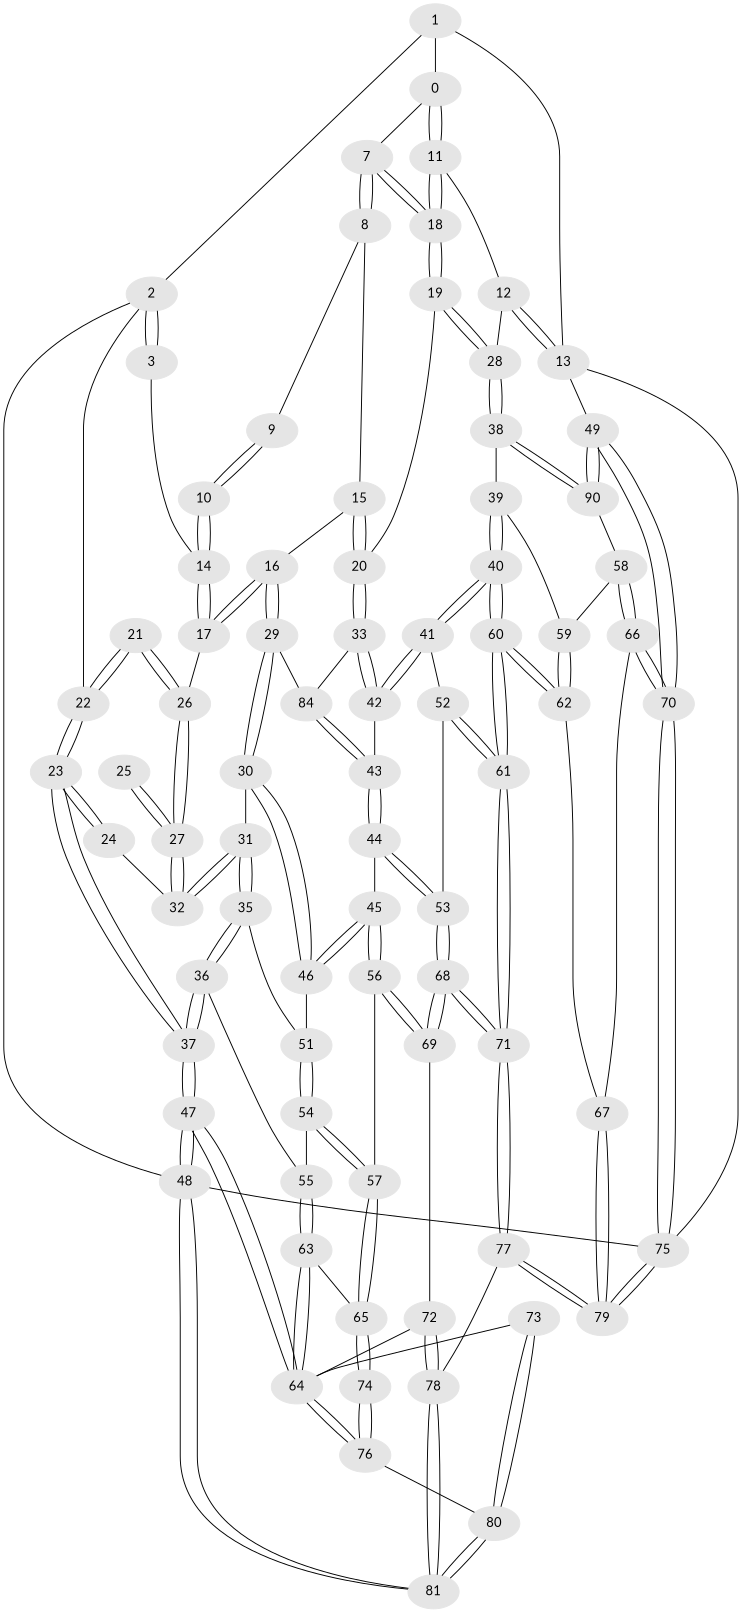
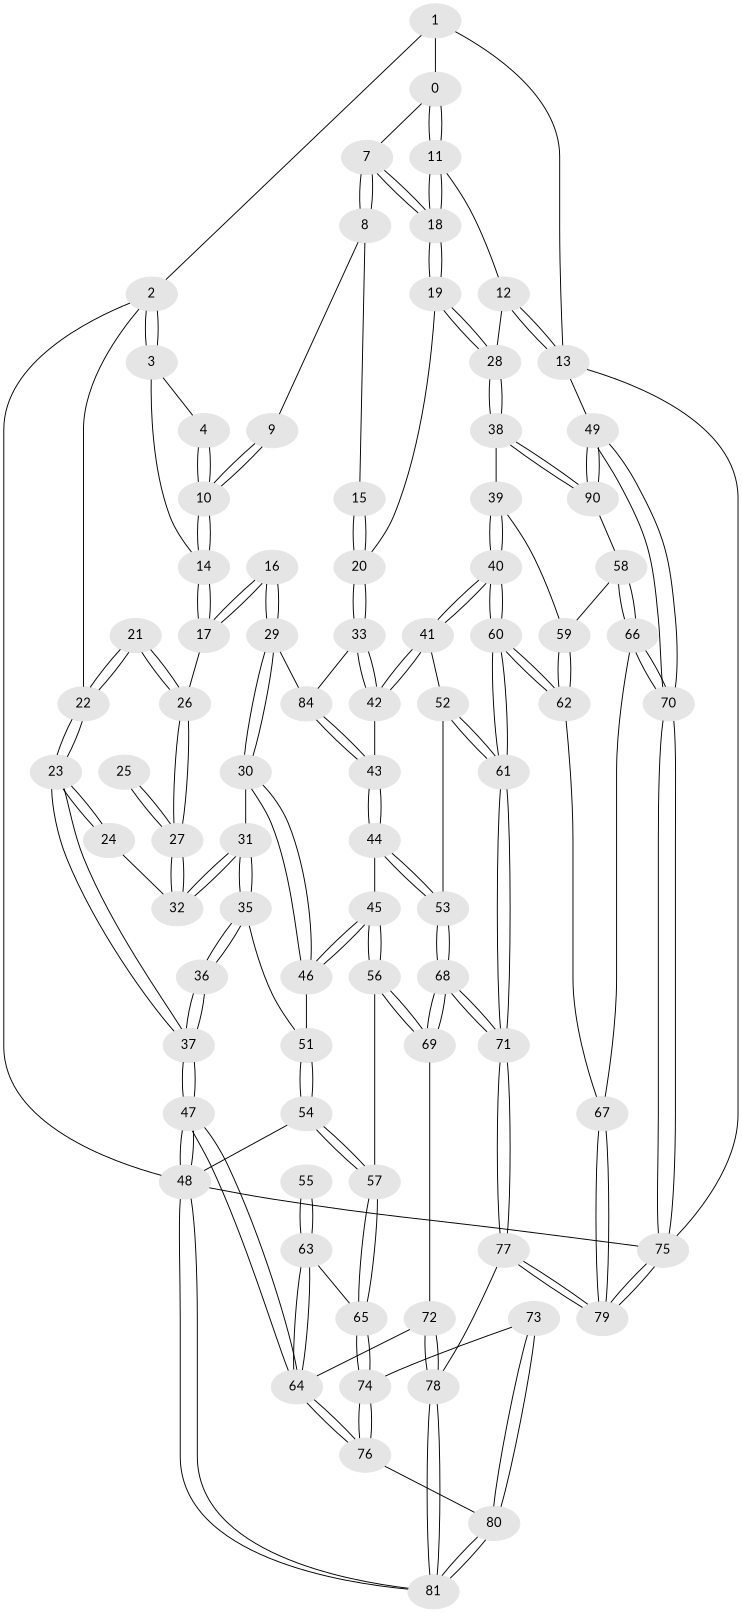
node "4": added
edge "15" -- "16": removed
edge "36" -- "55": removed
edge "54" -- "55": now "54" -- "48"
edge "73" -- "64": now "73" -- "74"
